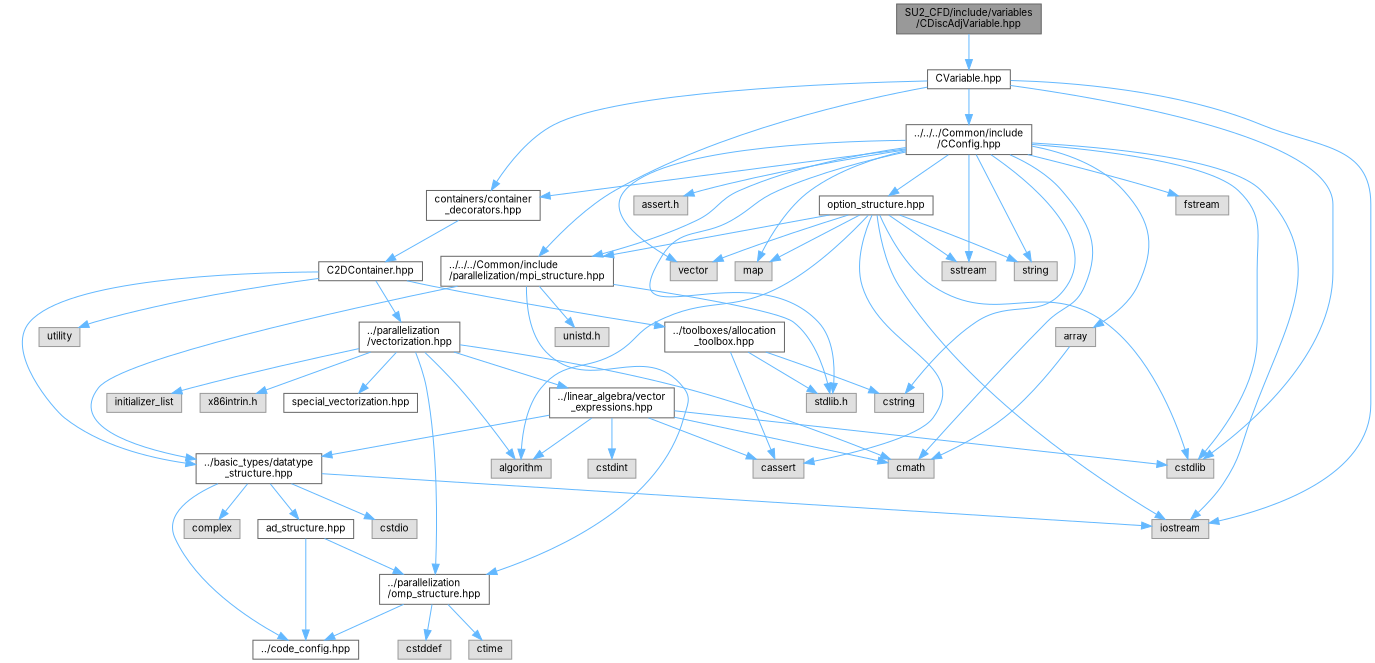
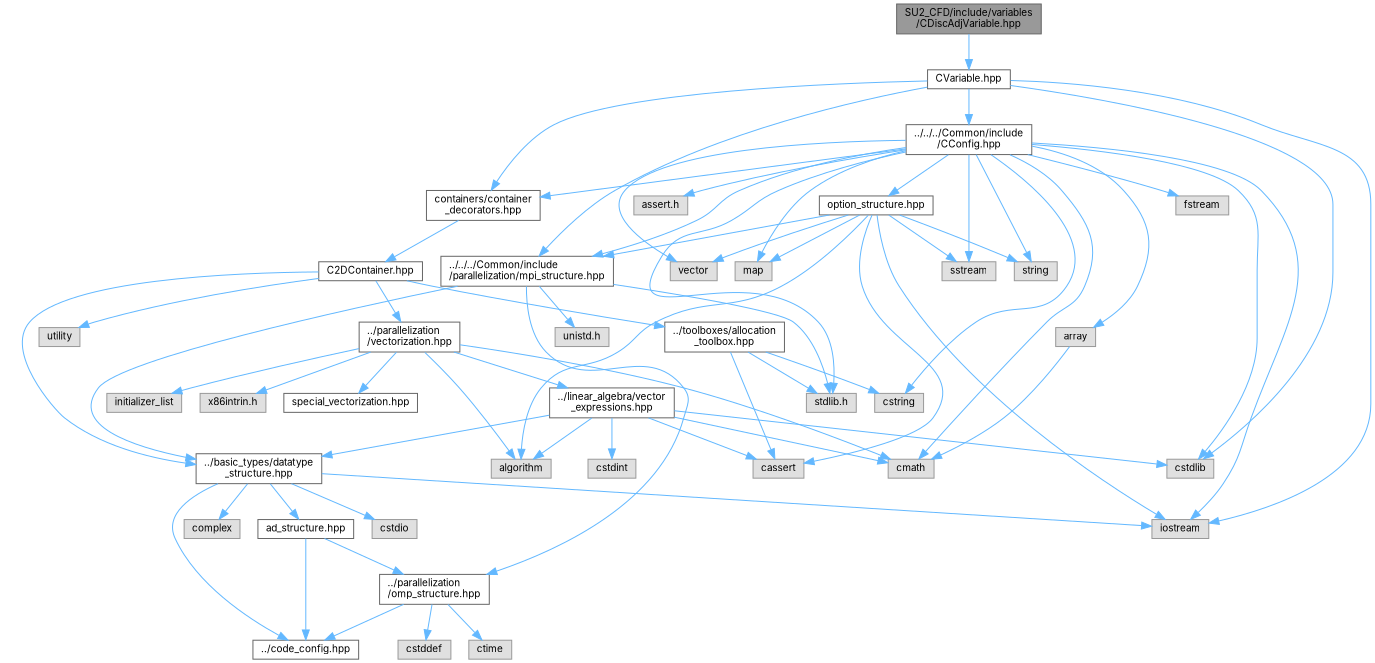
edge "option_structure.hpp" -> "cstdlib": removed
edge "../parallelization /vectorization.hpp" -> "../parallelization /omp_structure.hpp": removed
